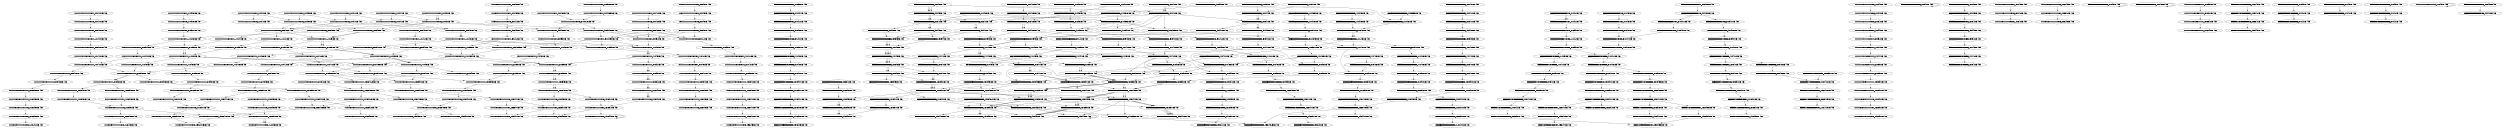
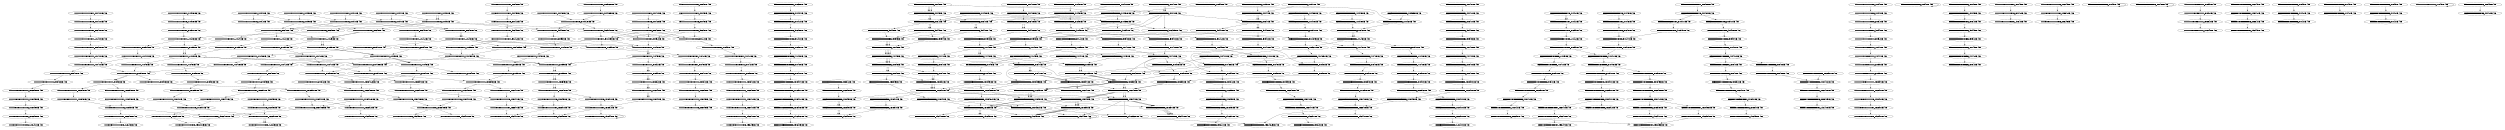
edge "00000000000000000000_6-26:19-LEN:20" -> "00000000000000000000_9-29:19-LEN:20": now "00000000000000000000_6-26:19-LEN:20" -> "00000000000000000000_7-27:19-LEN:20"
node "11111111011011111111_11-31:7-LEN:20": added
